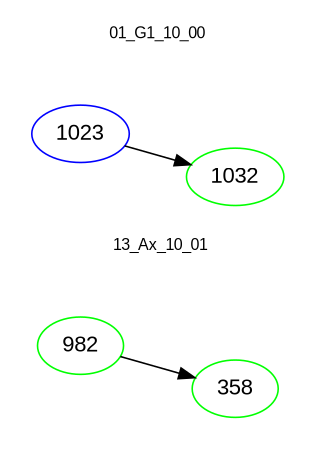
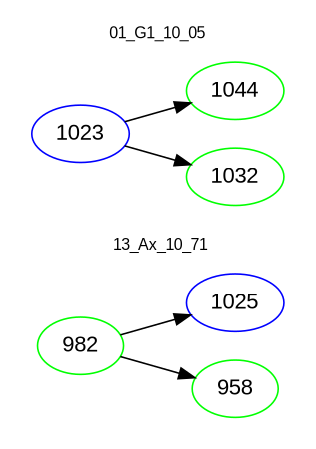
cluster "01_G1_10_00": label "01_G1_10_00" -> "01_G1_10_05"
node "1044": added
cluster "13_Ax_10_01": label "13_Ax_10_01" -> "13_Ax_10_71"
node "1025": added
node "358": label "358" -> "958"
